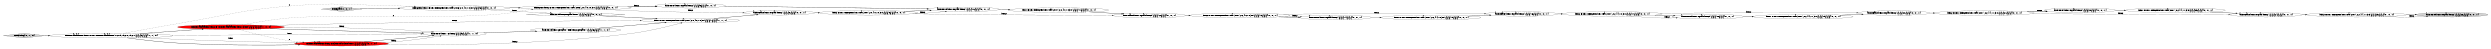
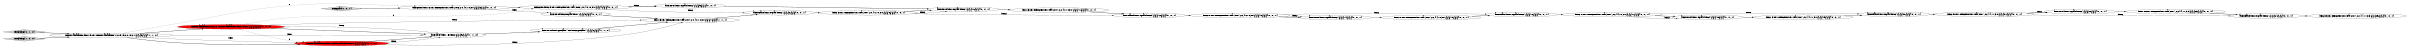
node "assertTrue(item2.equals(item1))@@@6@@@['0', '0', '1']": shape diamond -> ellipse
node "assertTrue(item1.equals(item2))@@@26@@@['0', '0', '1']": removed
node "testCloning['1', '0', '0']": added
